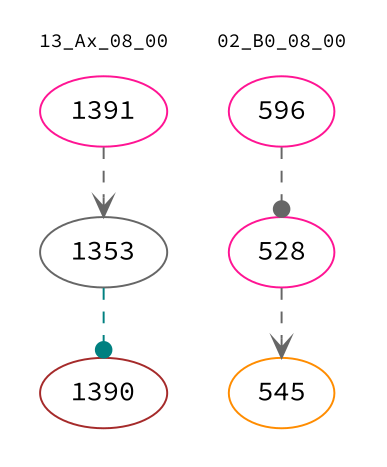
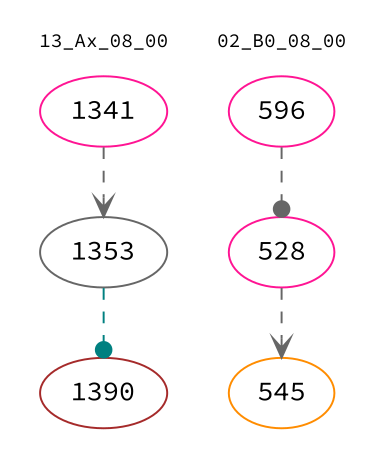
node "1391": label "1391" -> "1341"
